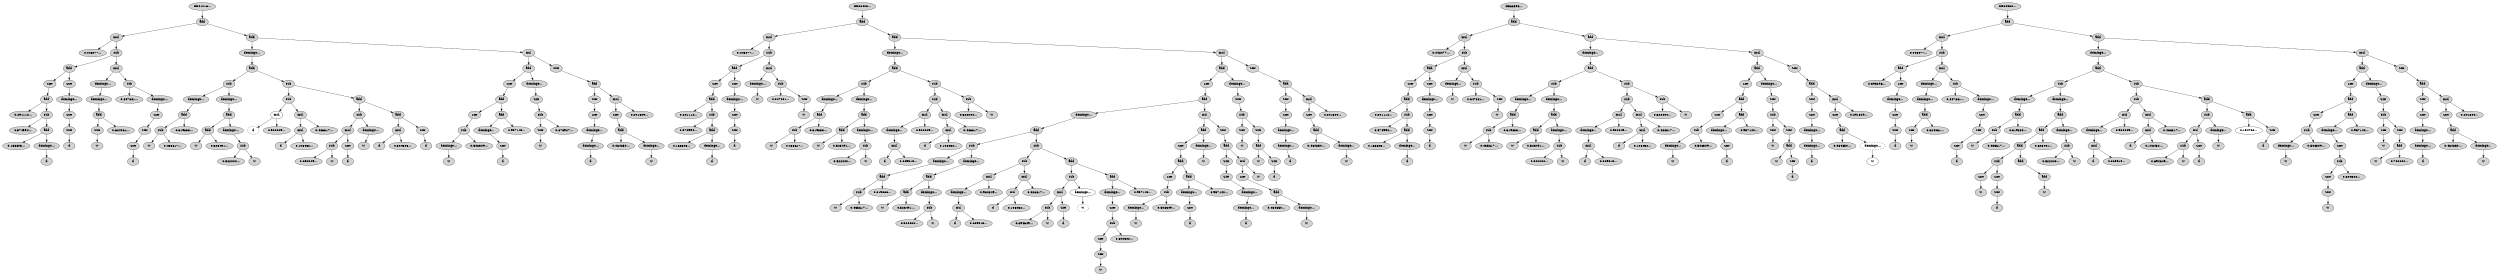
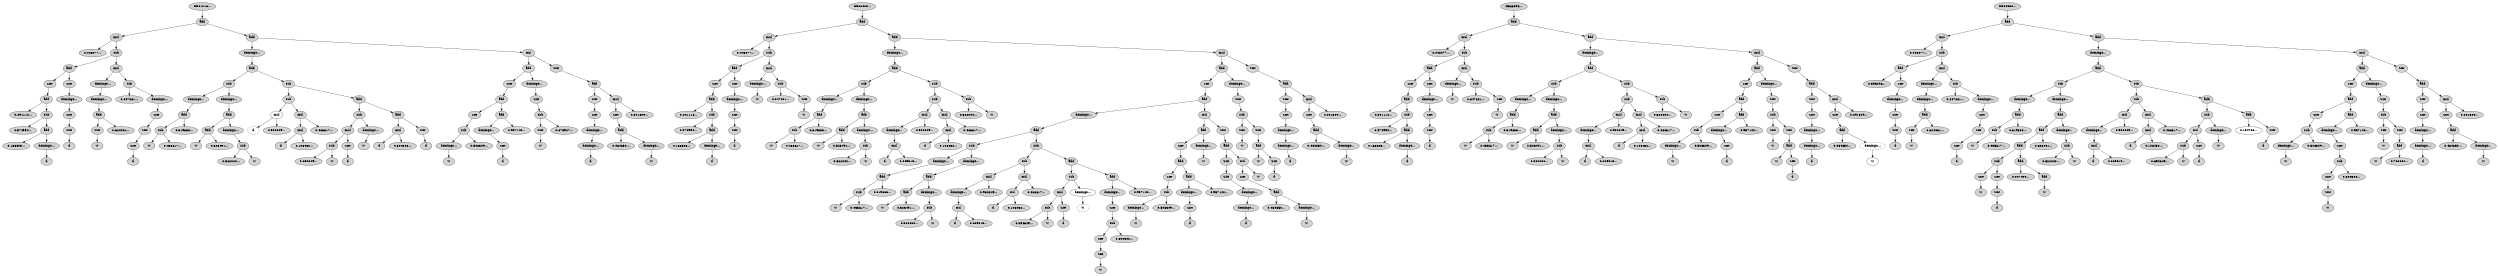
node "0.907490...": added
